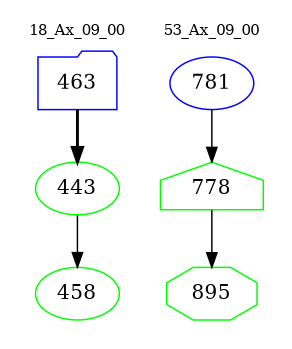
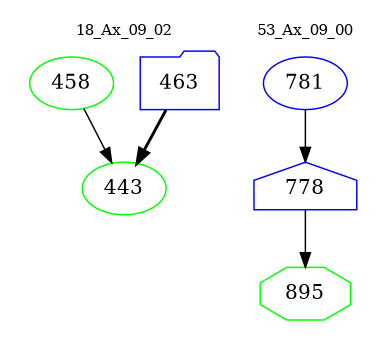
cluster "18_Ax_09_00": label "18_Ax_09_00" -> "18_Ax_09_02"
node "778": color green -> blue
edge "443" -> "458": reversed
